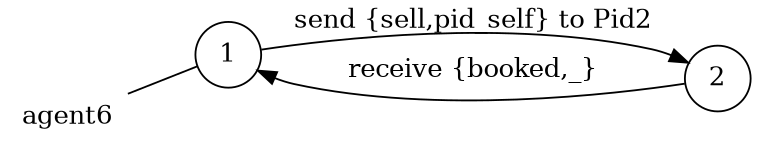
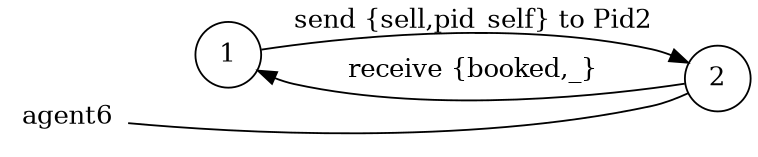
edge "1" -- "agent6": now "2" -- "agent6"
